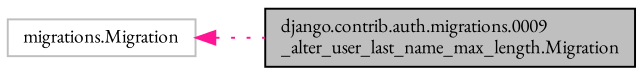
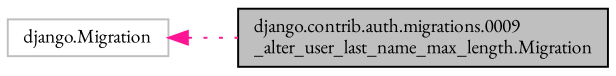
node "migrations.Migration": label "migrations.Migration" -> "django.Migration"
